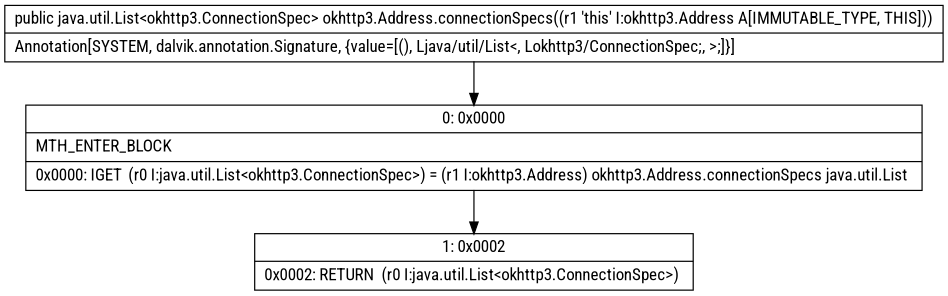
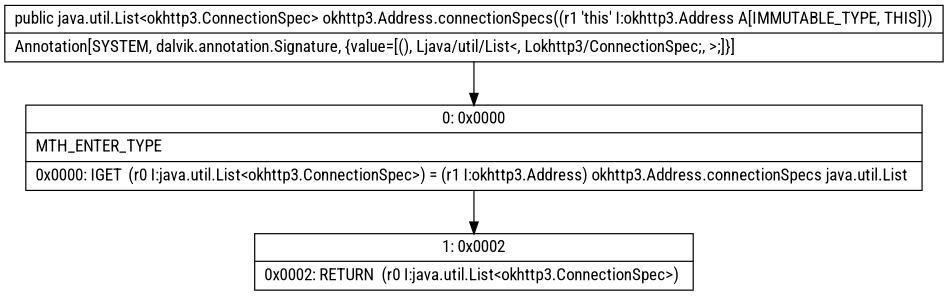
node "0: 0x0000": text "MTH_ENTER_BLOCK" -> "MTH_ENTER_TYPE"
